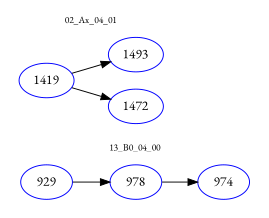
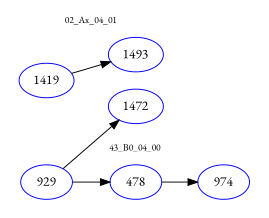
edge "1419" -> "1472": now "929" -> "1472"
cluster "13_B0_04_00": label "13_B0_04_00" -> "43_B0_04_00"
node "978": label "978" -> "478"
